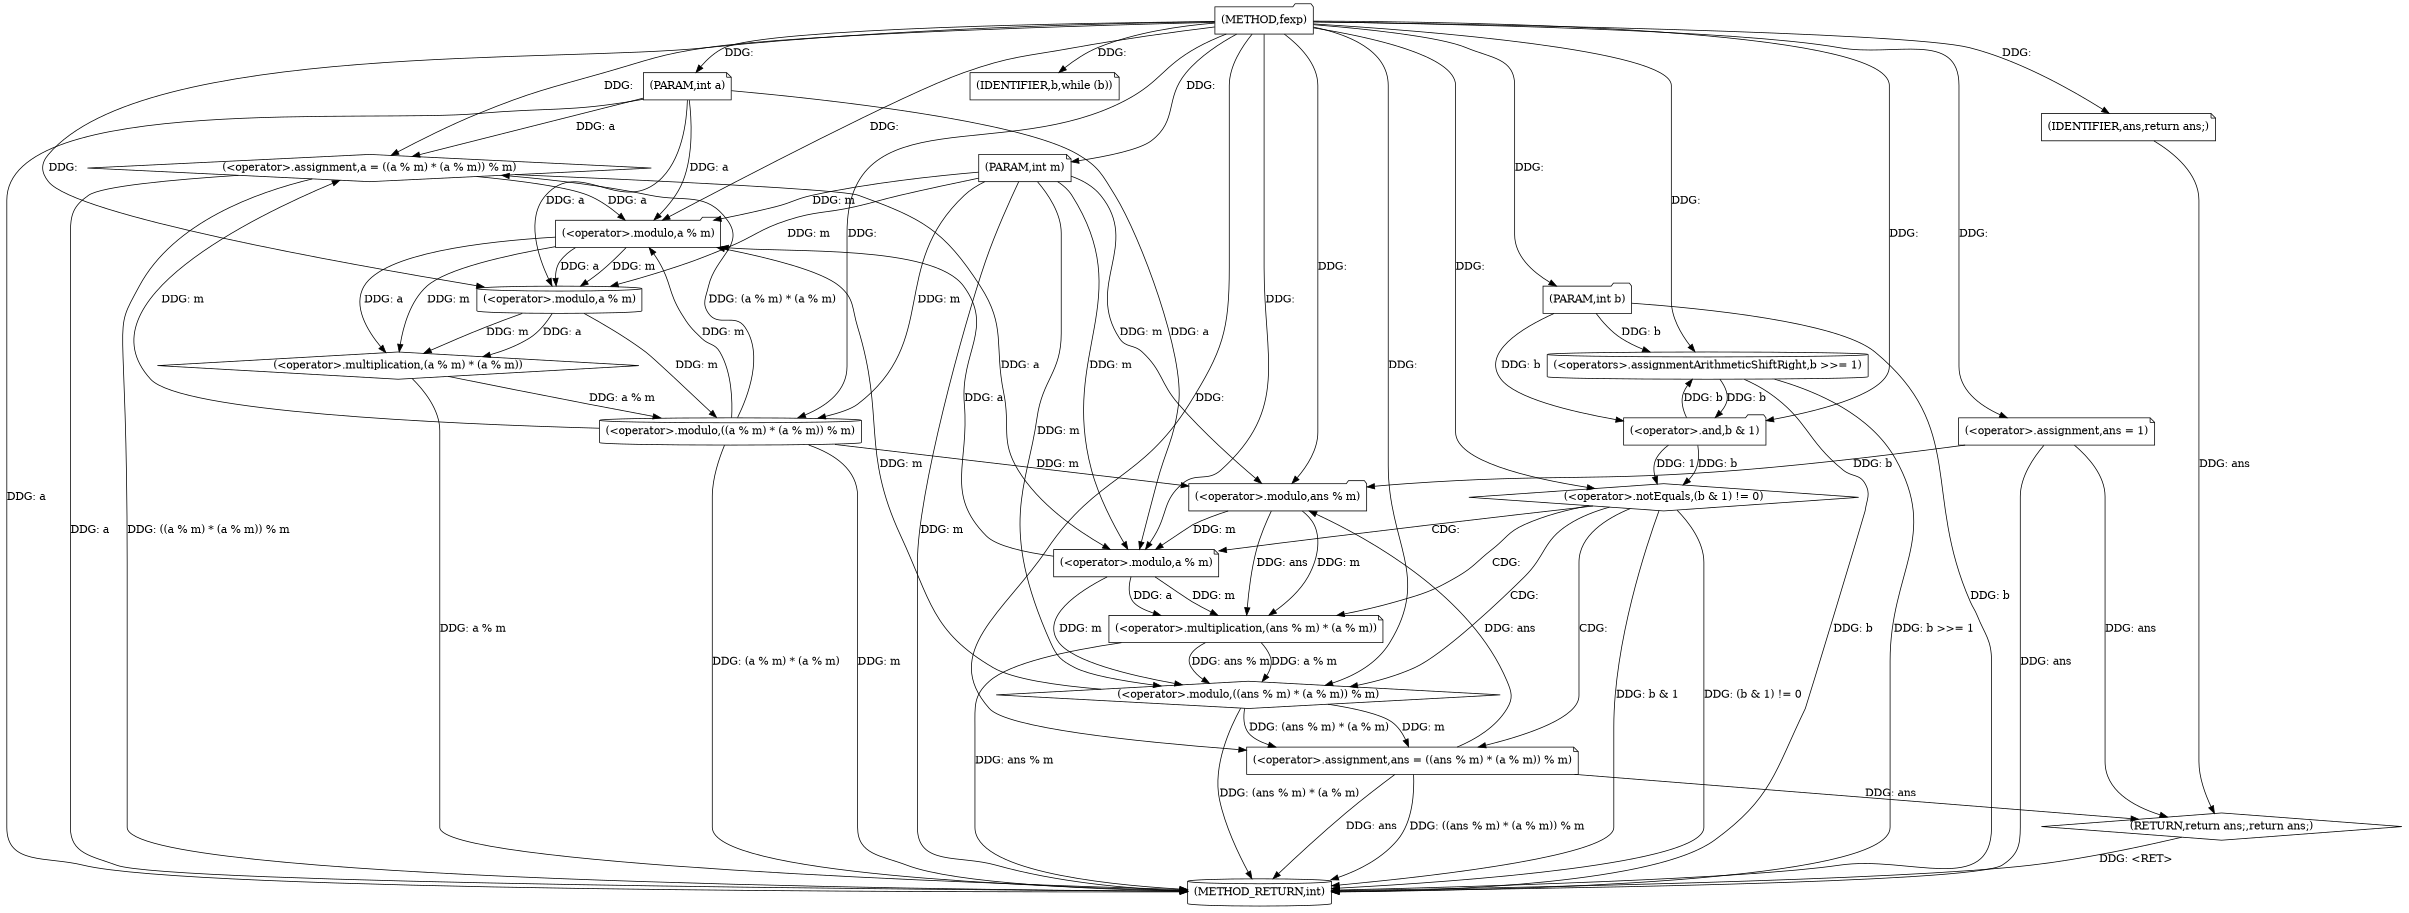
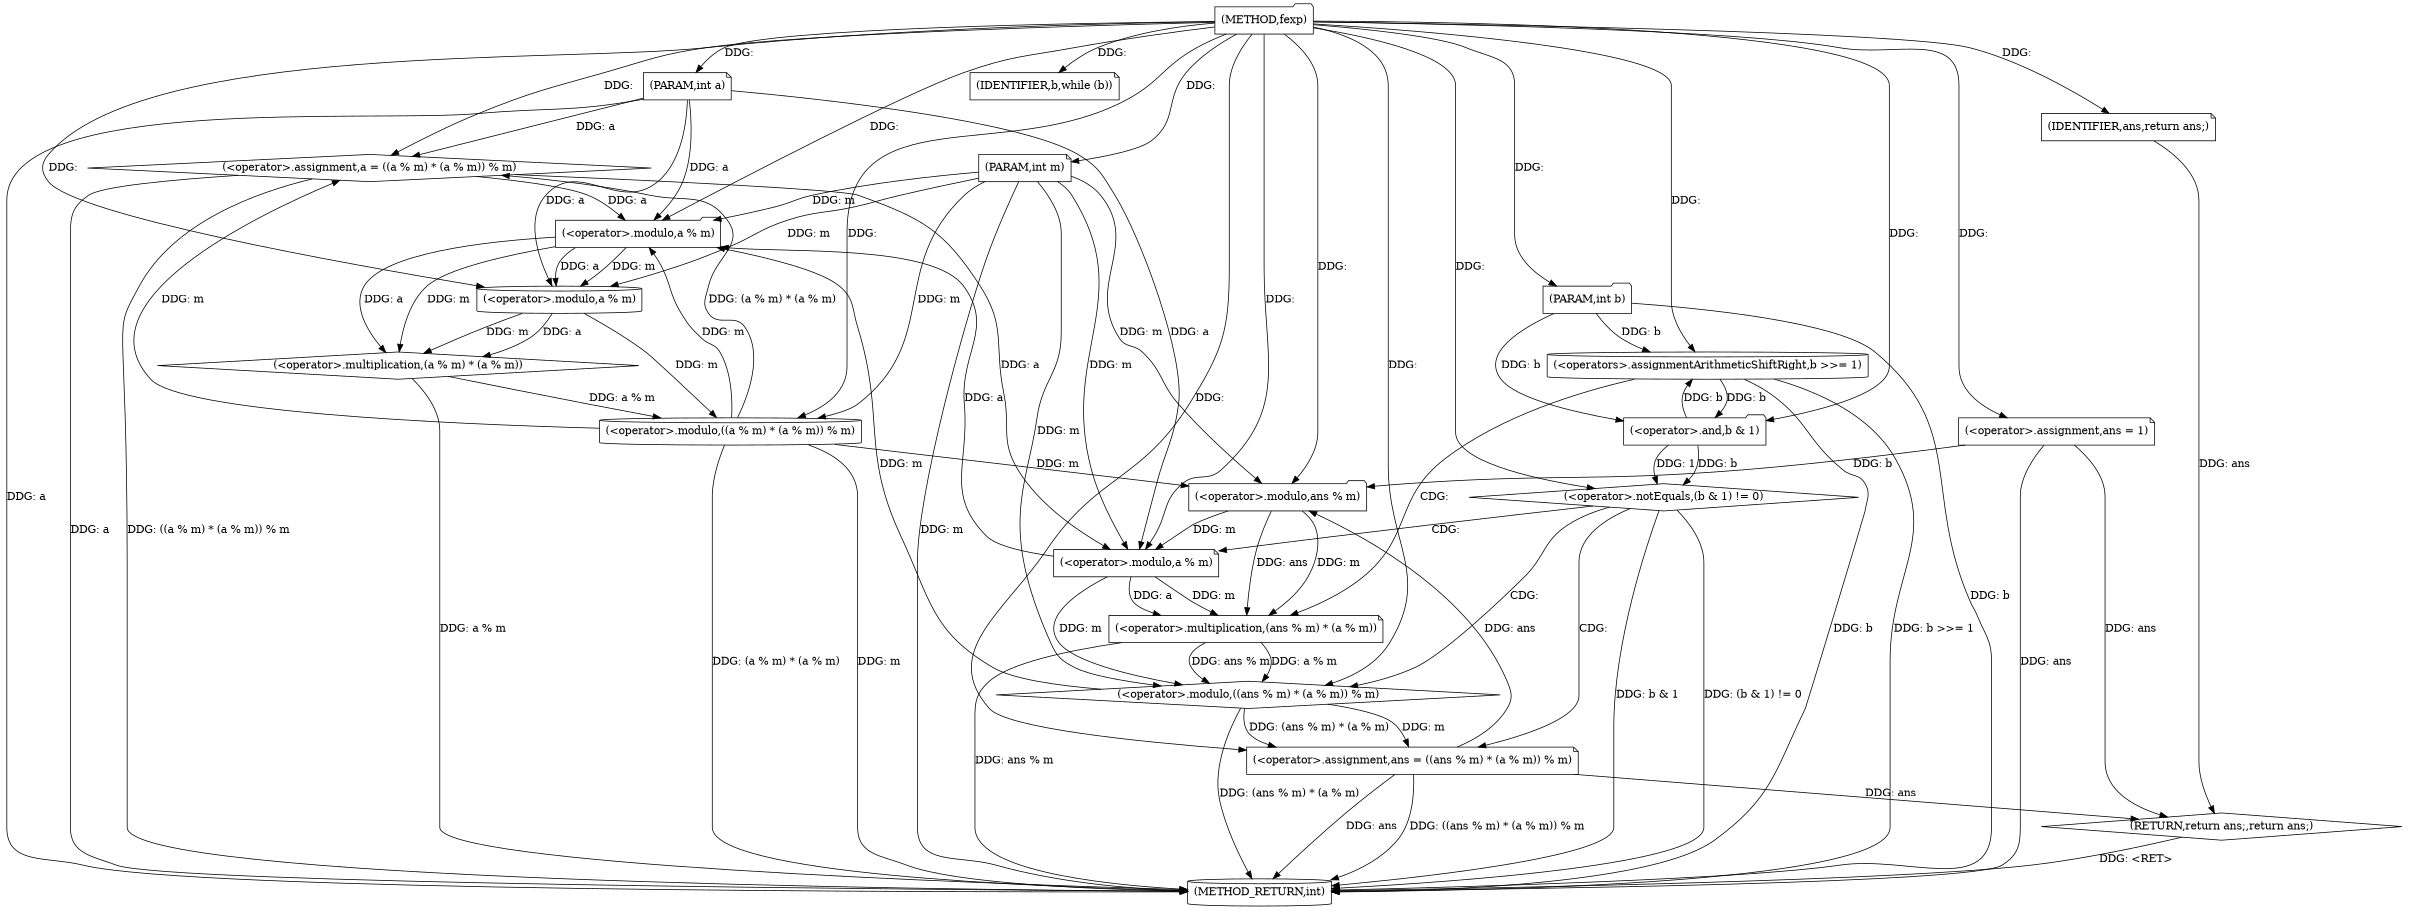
edge "(<operator>.notEquals,(b & 1) != 0)" -> "(<operator>.multiplication,(ans % m) * (a % m))": now "(<operators>.assignmentArithmeticShiftRight,b >>= 1)" -> "(<operator>.multiplication,(ans % m) * (a % m))"
